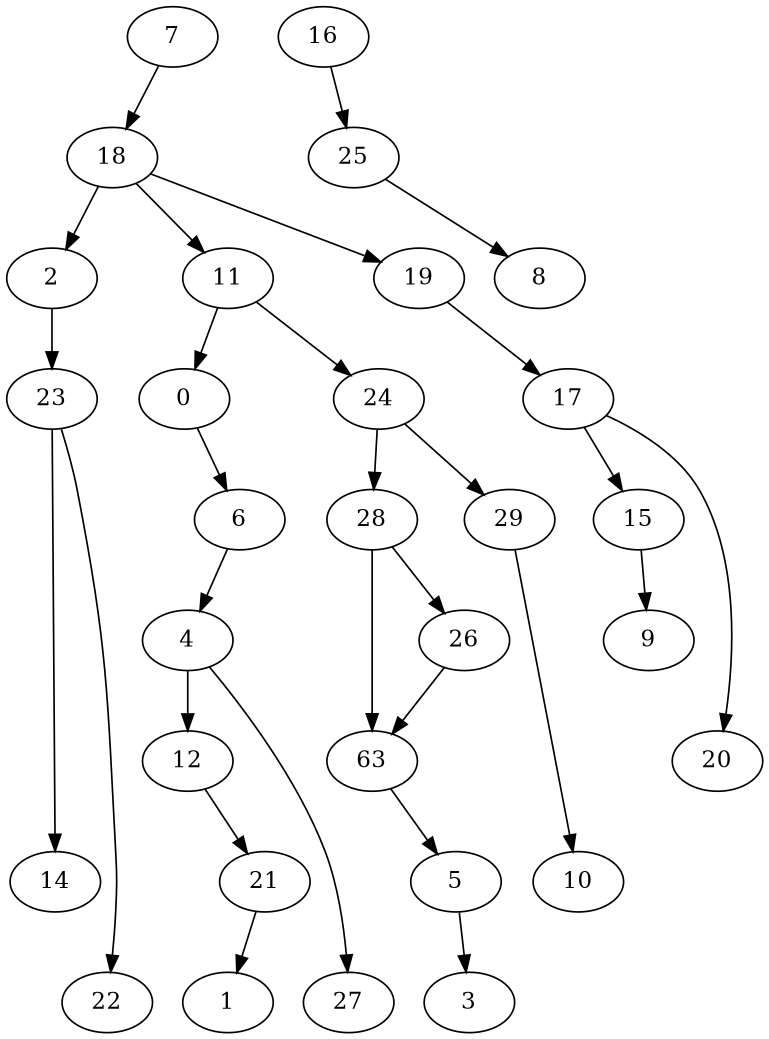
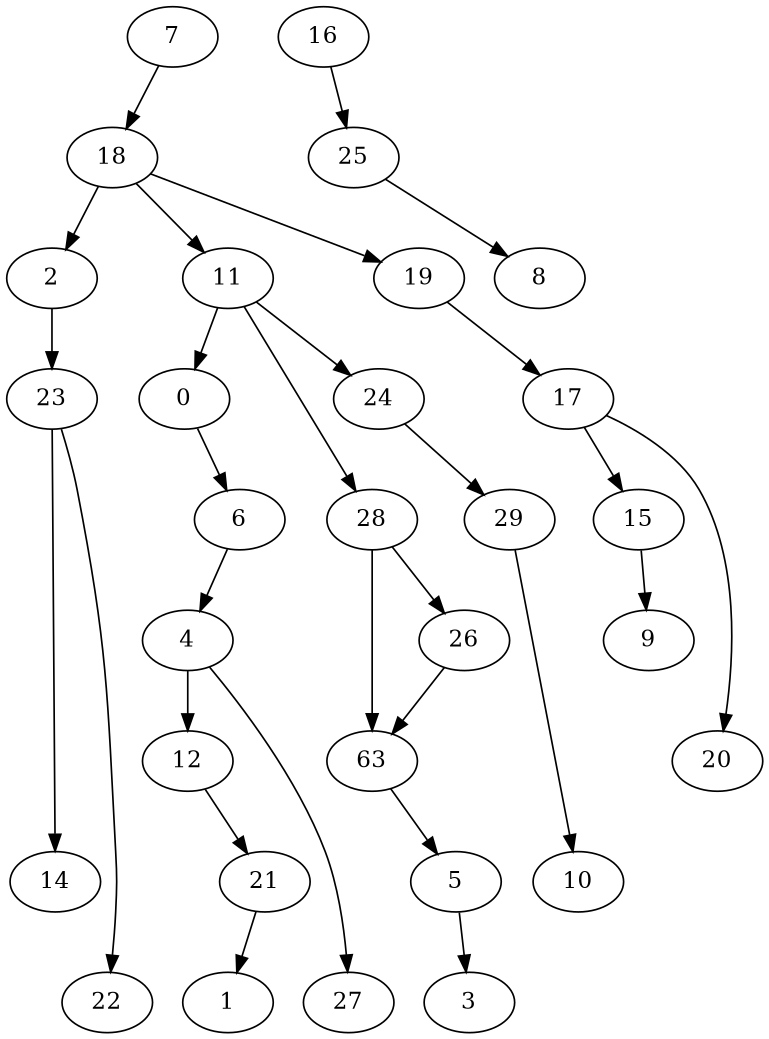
edge "24" -> "28": now "11" -> "28"
